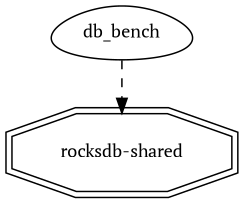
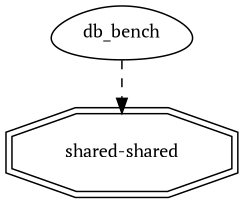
node "rocksdb-shared": label "rocksdb-shared" -> "shared-shared"
